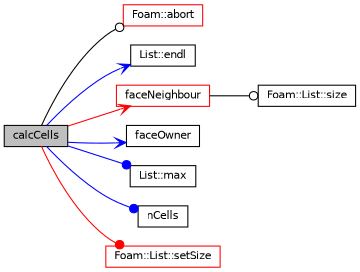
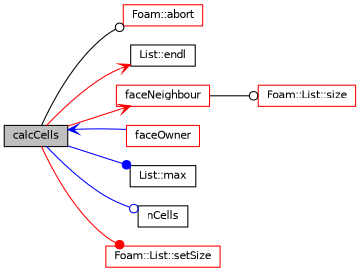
edge "calcCells" -> "List::endl": color blue -> red
node "Foam::List::size": color black -> red
node "faceOwner": color black -> red
edge "calcCells" -> "faceOwner": reversed
edge "calcCells" -> "nCells": arrowhead dot -> odot
